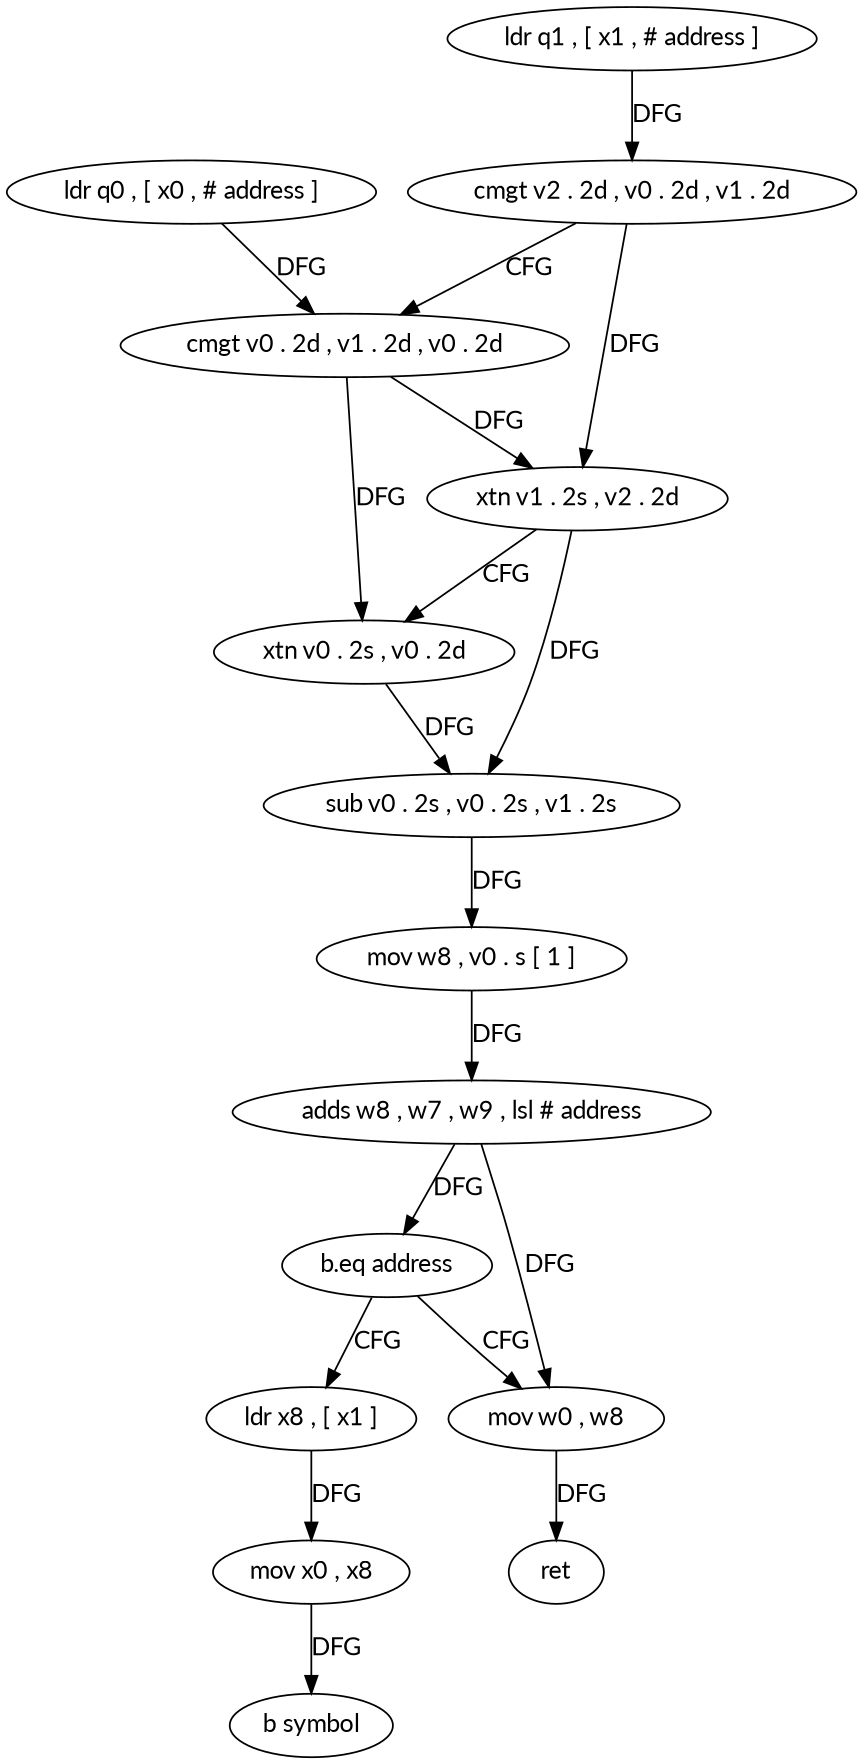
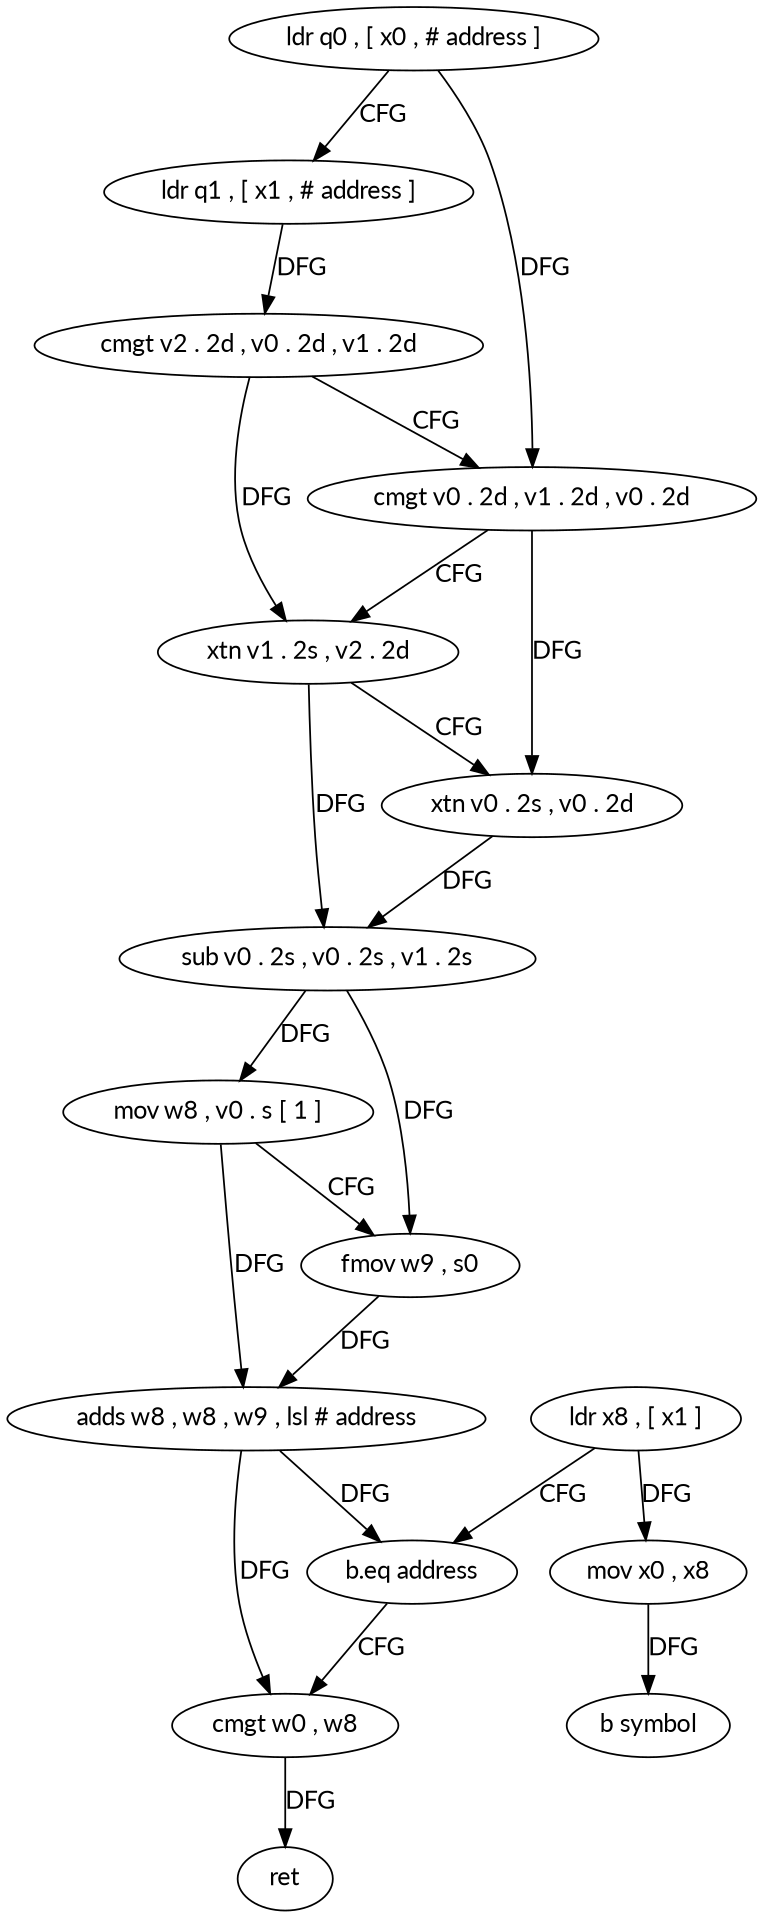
edge "ldr q0 , [ x0 , # address ]" -> "ldr q1 , [ x1 , # address ]": added, label "CFG"
edge "cmgt v0 . 2d , v1 . 2d , v0 . 2d" -> "xtn v1 . 2s , v2 . 2d": label "DFG" -> "CFG"
node "adds w8 , w7 , w9 , lsl # address": label "adds w8 , w7 , w9 , lsl # address" -> "adds w8 , w8 , w9 , lsl # address"
node "fmov w9 , s0": added
edge "b.eq address" -> "ldr x8 , [ x1 ]": reversed
node "mov w0 , w8": label "mov w0 , w8" -> "cmgt w0 , w8"
